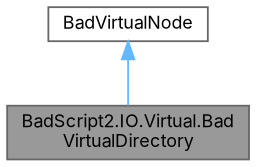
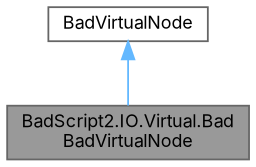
node "BadScript2.IO.Virtual.Bad VirtualDirectory": label "BadScript2.IO.Virtual.Bad VirtualDirectory" -> "BadScript2.IO.Virtual.Bad BadVirtualNode"
